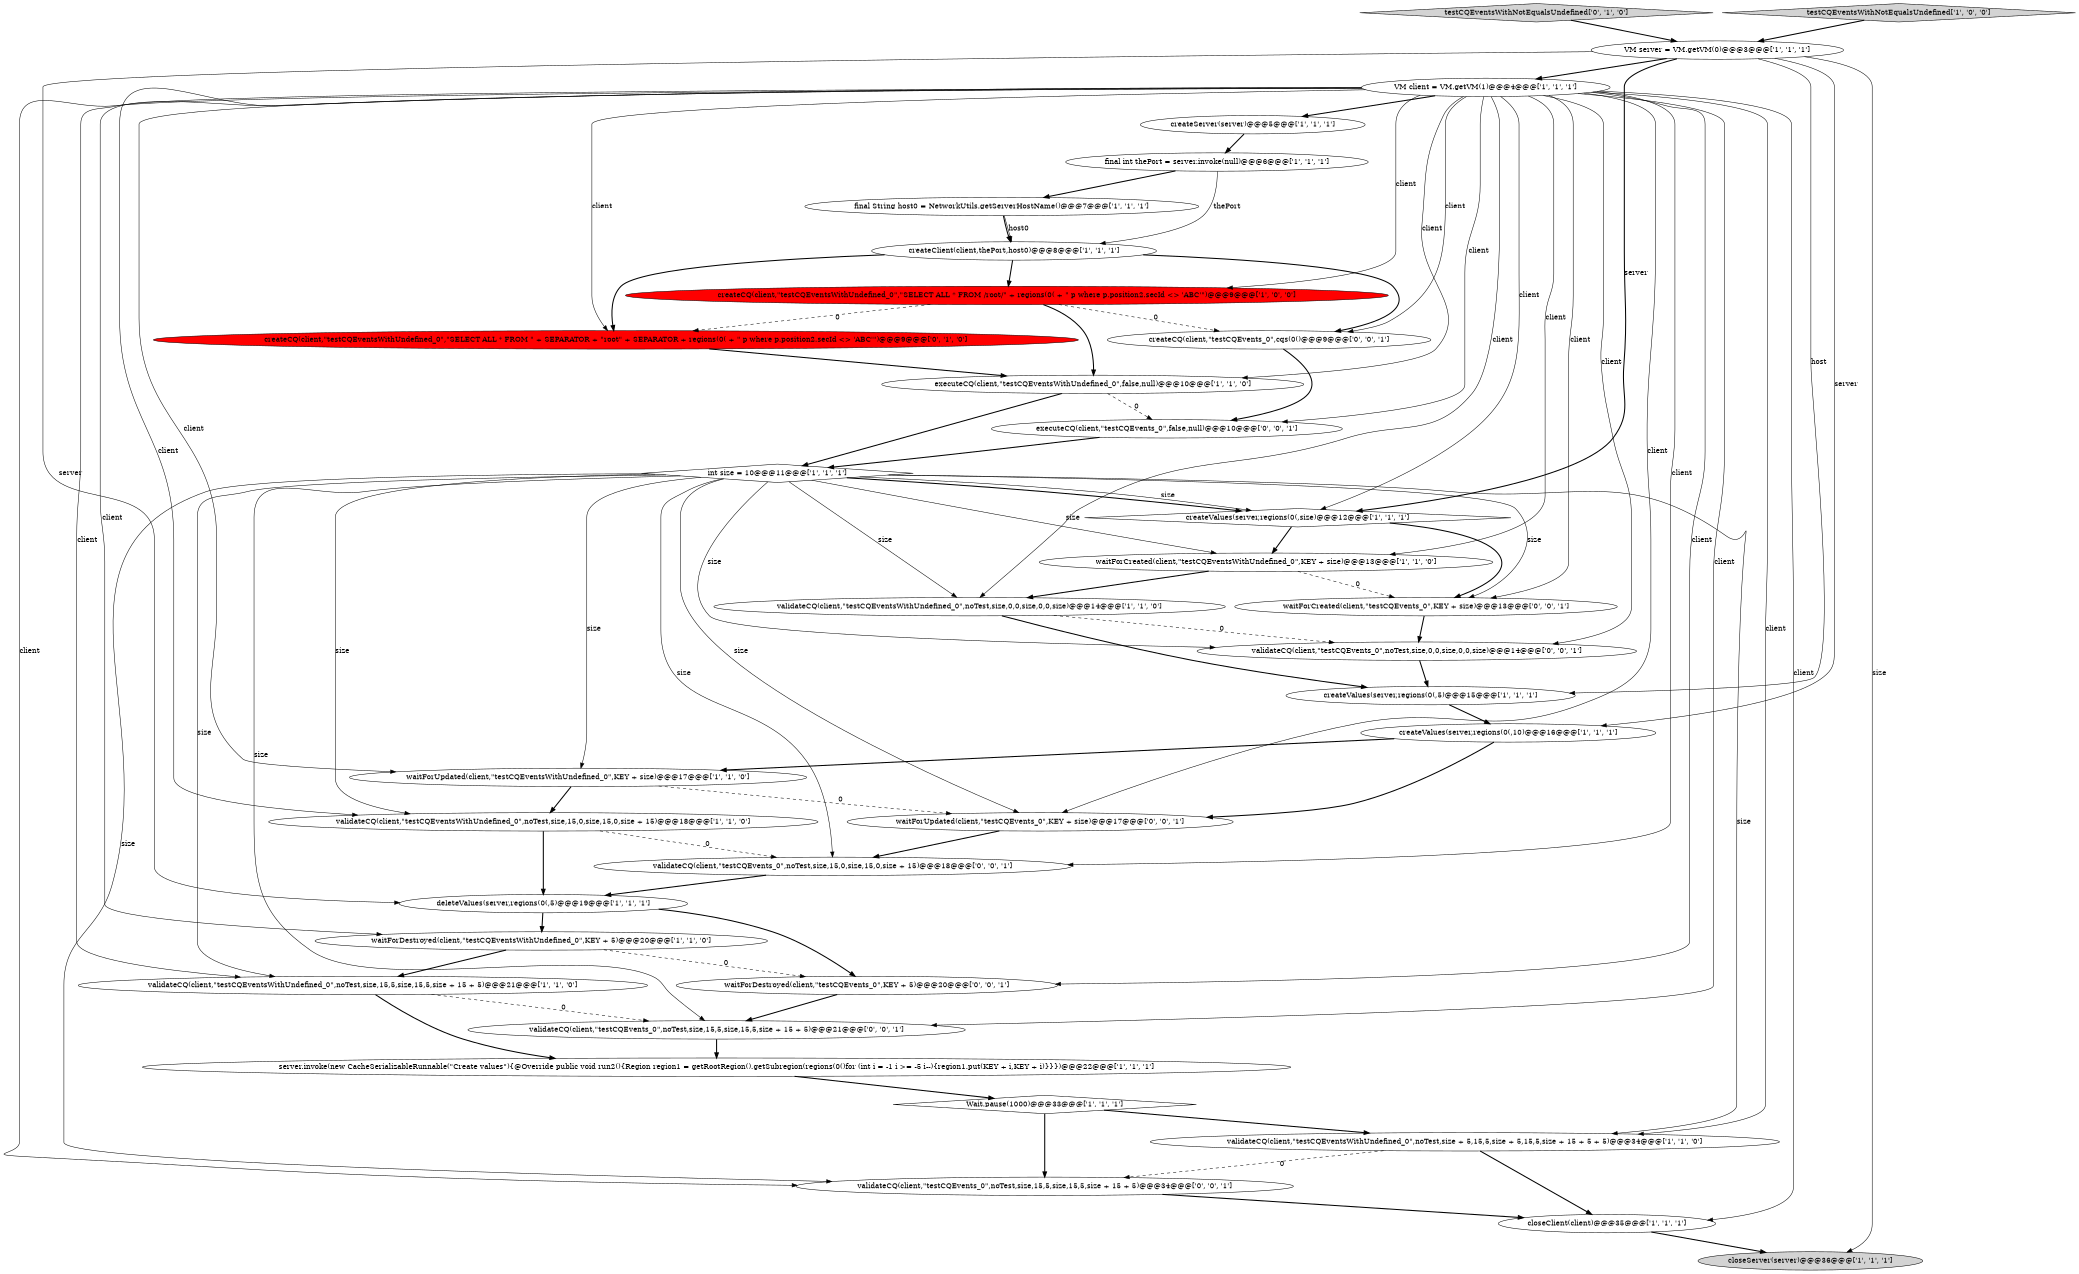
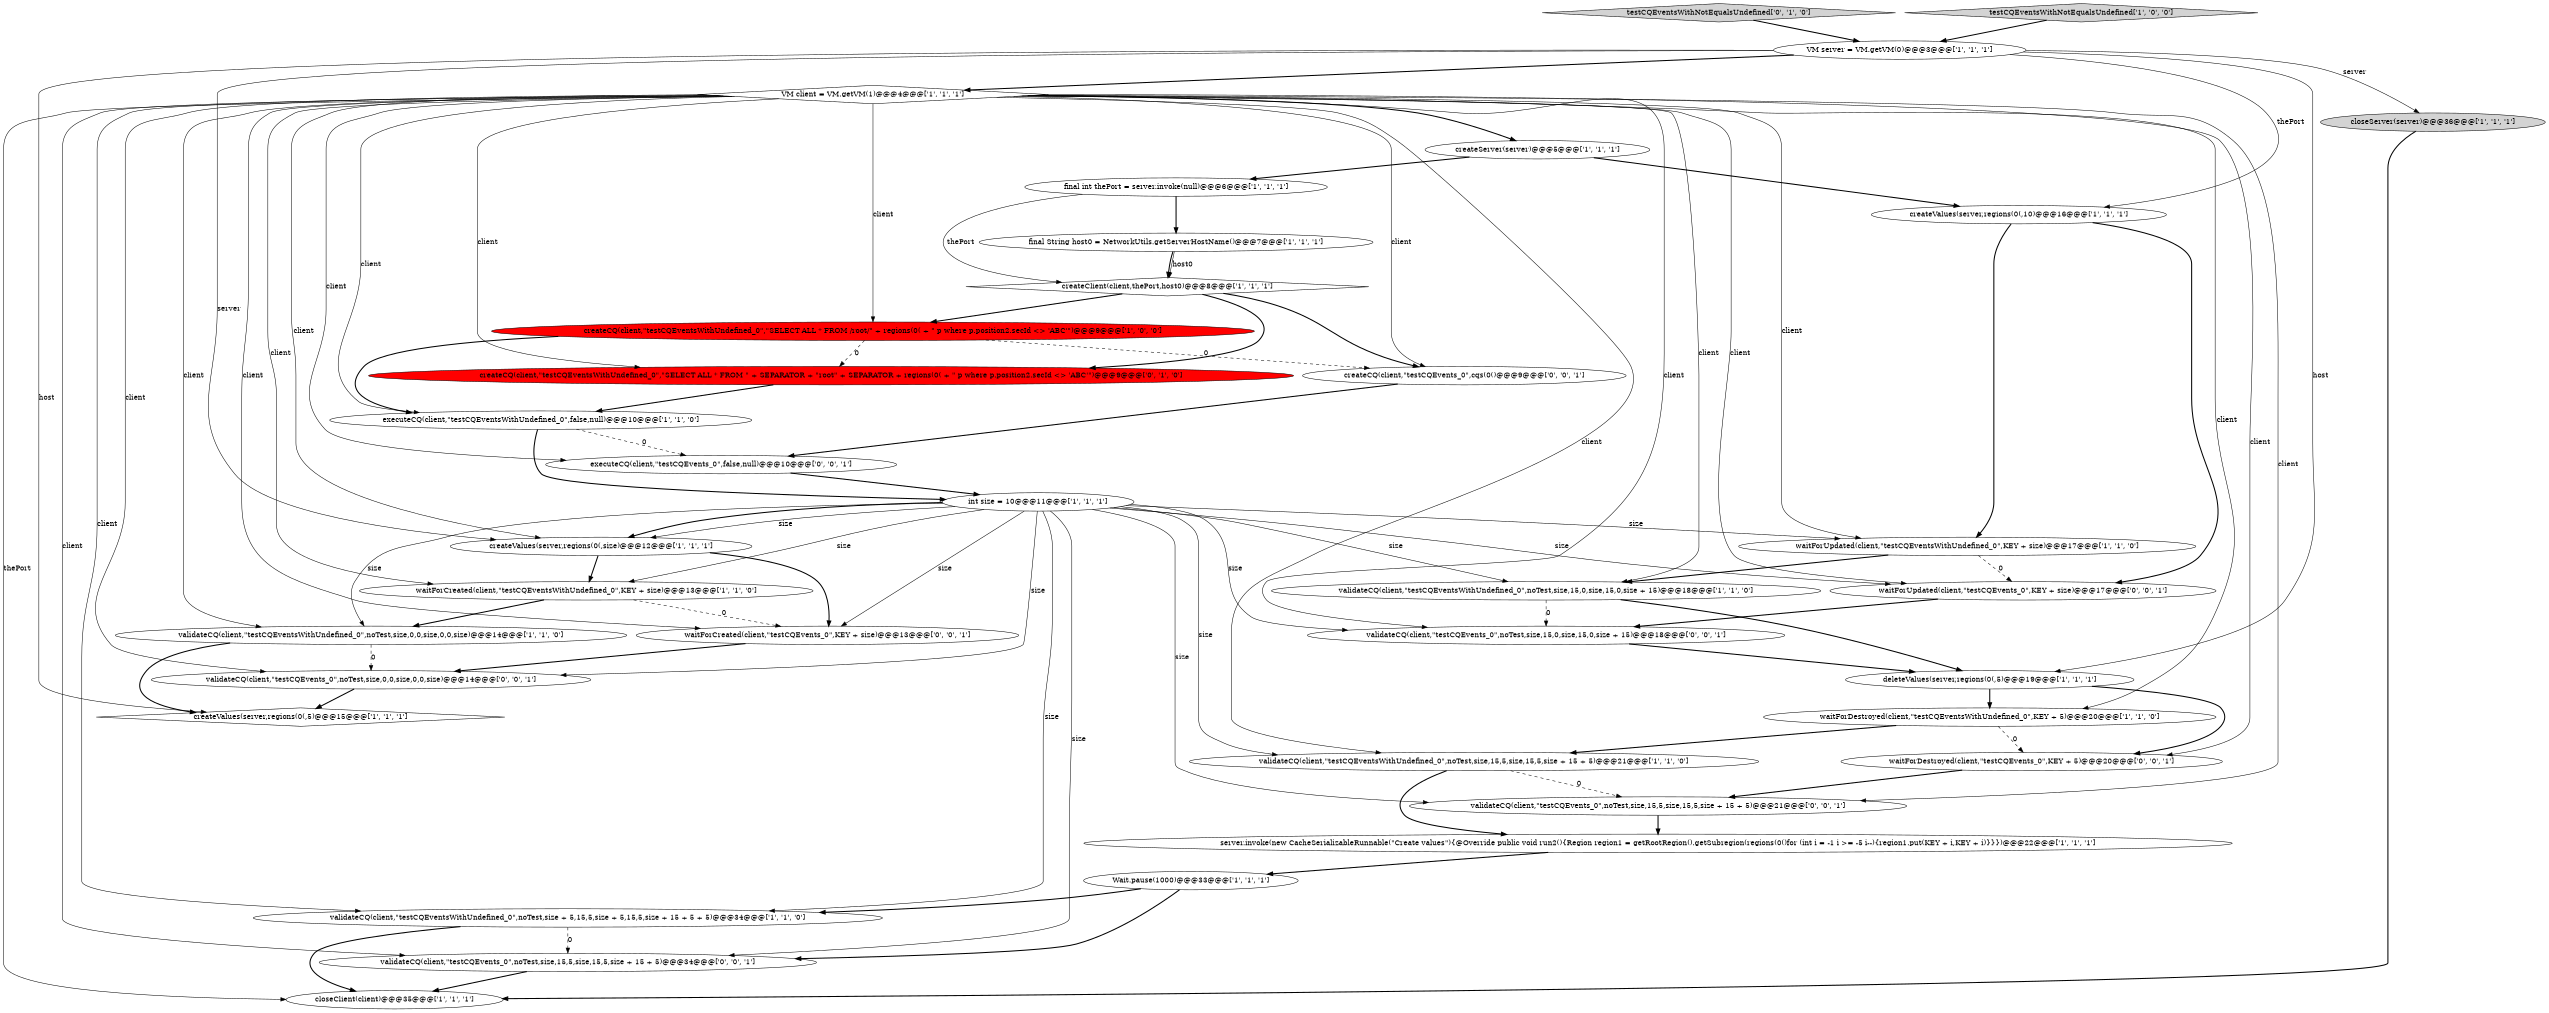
node "VM client = VM.getVM(1)@@@4@@@['1', '1', '1']": shape ellipse -> diamond
node "createClient(client,thePort,host0)@@@8@@@['1', '1', '1']": shape ellipse -> diamond
edge "VM server = VM.getVM(0)@@@3@@@['1', '1', '1']" -> "createValues(server,regions(0(,size)@@@12@@@['1', '1', '1']": style bold -> solid
edge "VM server = VM.getVM(0)@@@3@@@['1', '1', '1']" -> "createValues(server,regions(0(,10)@@@16@@@['1', '1', '1']": label "server" -> "thePort"
edge "VM server = VM.getVM(0)@@@3@@@['1', '1', '1']" -> "deleteValues(server,regions(0(,5)@@@19@@@['1', '1', '1']": label "server" -> "host"
node "int size = 10@@@11@@@['1', '1', '1']": shape diamond -> ellipse
node "createValues(server,regions(0(,size)@@@12@@@['1', '1', '1']": shape diamond -> ellipse
edge "VM client = VM.getVM(1)@@@4@@@['1', '1', '1']" -> "closeClient(client)@@@35@@@['1', '1', '1']": label "client" -> "thePort"
edge "VM server = VM.getVM(0)@@@3@@@['1', '1', '1']" -> "closeServer(server)@@@36@@@['1', '1', '1']": label "size" -> "server"
node "createValues(server,regions(0(,5)@@@15@@@['1', '1', '1']": shape ellipse -> diamond
edge "createValues(server,regions(0(,5)@@@15@@@['1', '1', '1']" -> "createValues(server,regions(0(,10)@@@16@@@['1', '1', '1']": now "createServer(server)@@@5@@@['1', '1', '1']" -> "createValues(server,regions(0(,10)@@@16@@@['1', '1', '1']"
node "Wait.pause(1000)@@@33@@@['1', '1', '1']": shape diamond -> ellipse
edge "closeClient(client)@@@35@@@['1', '1', '1']" -> "closeServer(server)@@@36@@@['1', '1', '1']": reversed
